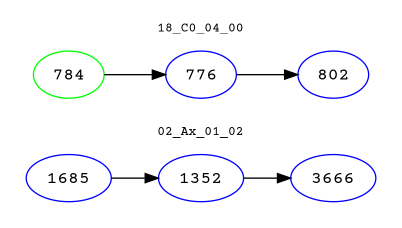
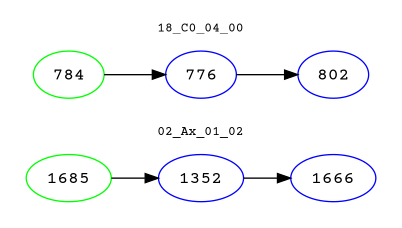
node "1685": color blue -> green
node "3666": label "3666" -> "1666"
